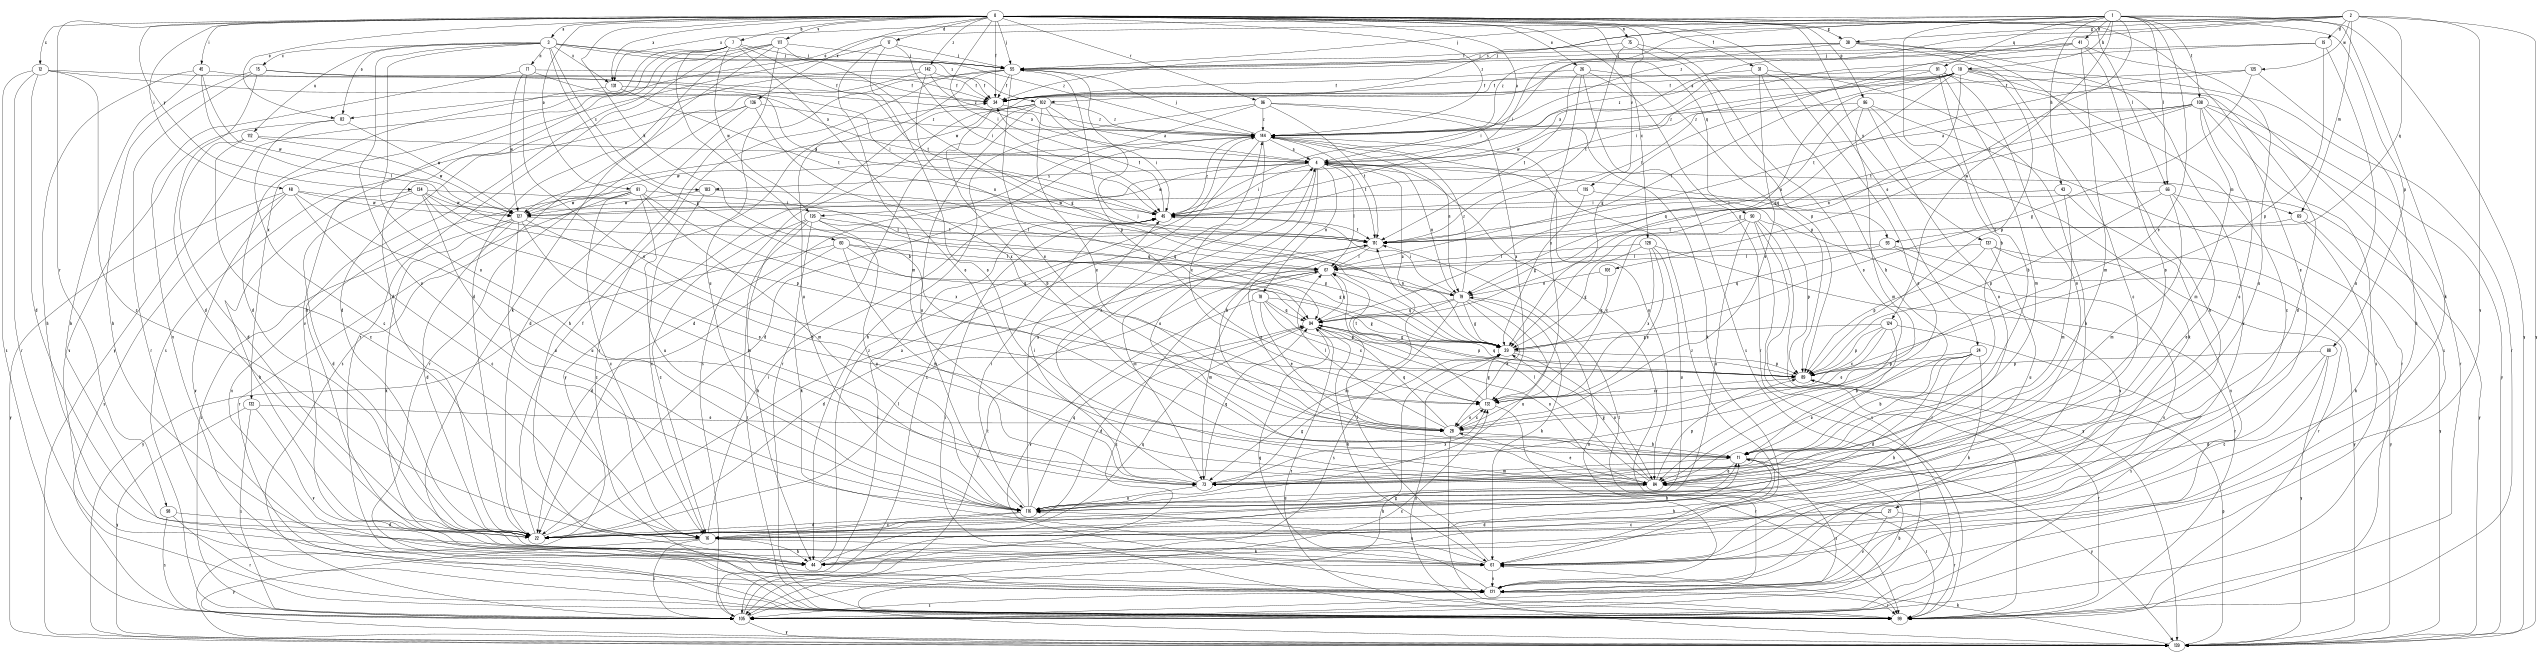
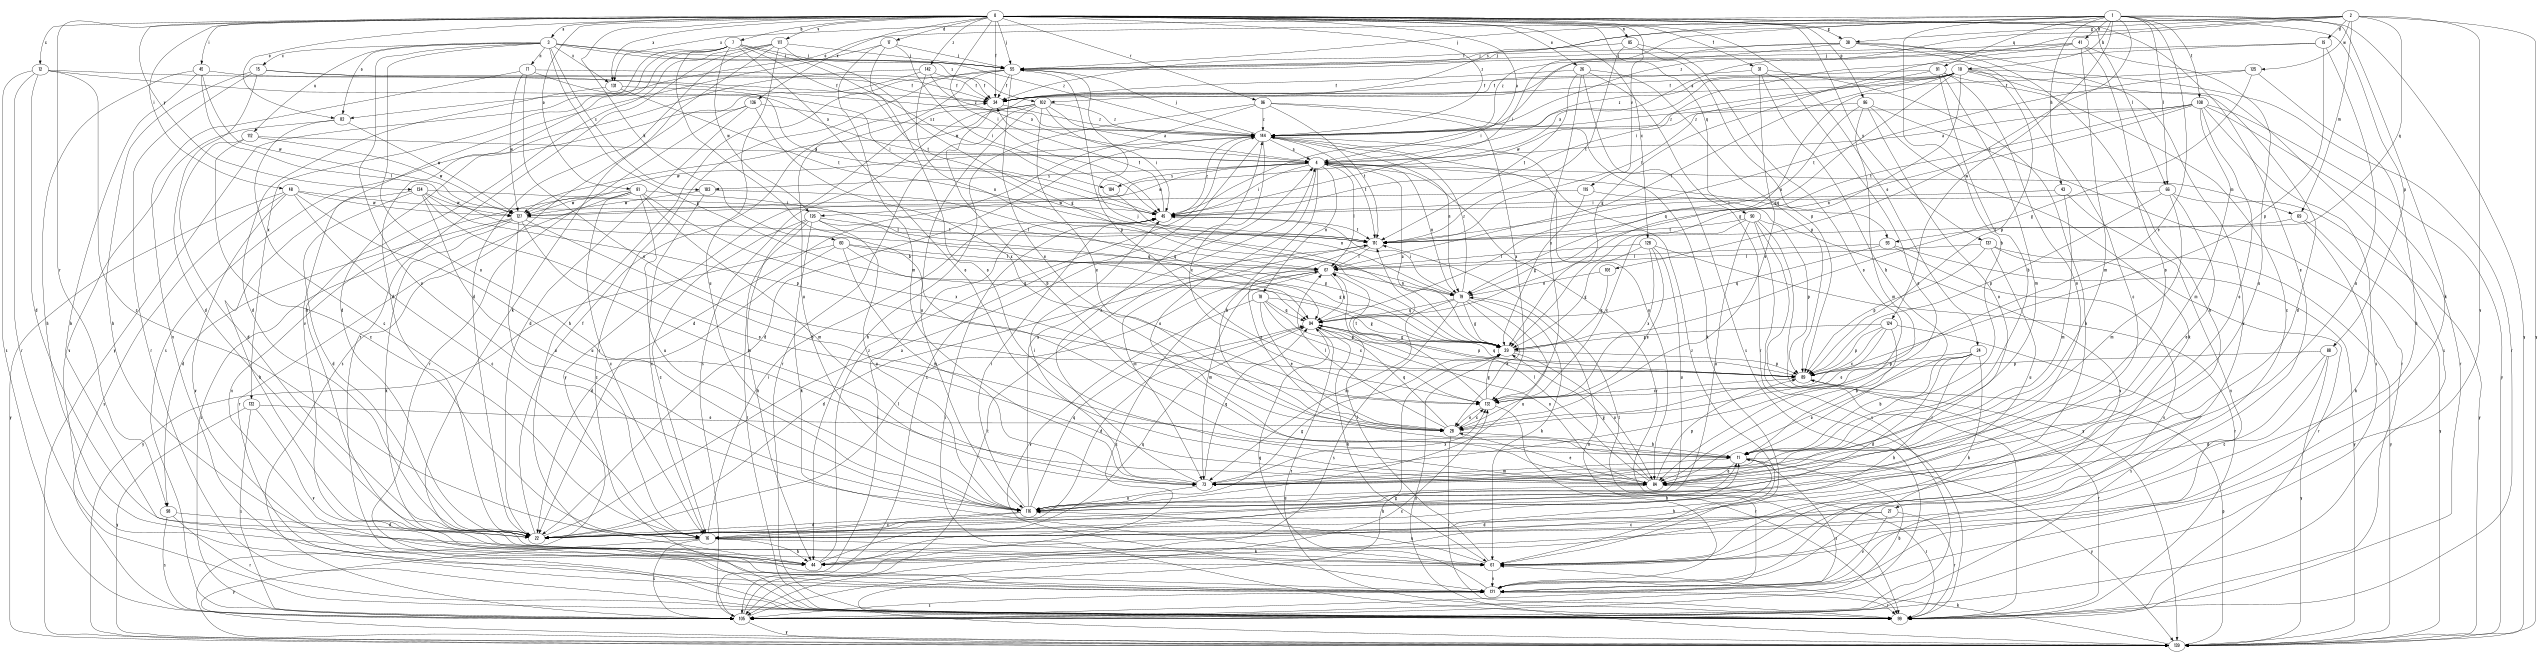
node "75": label "75" -> "85"
node "104": added
edge "127" -> "22": now "127" -> "98"
